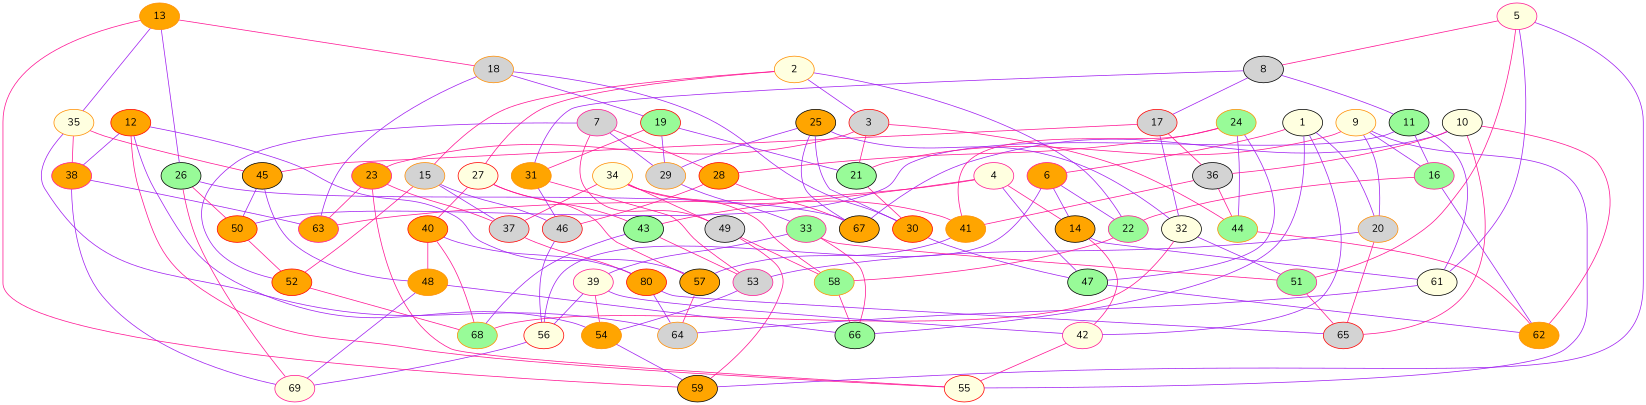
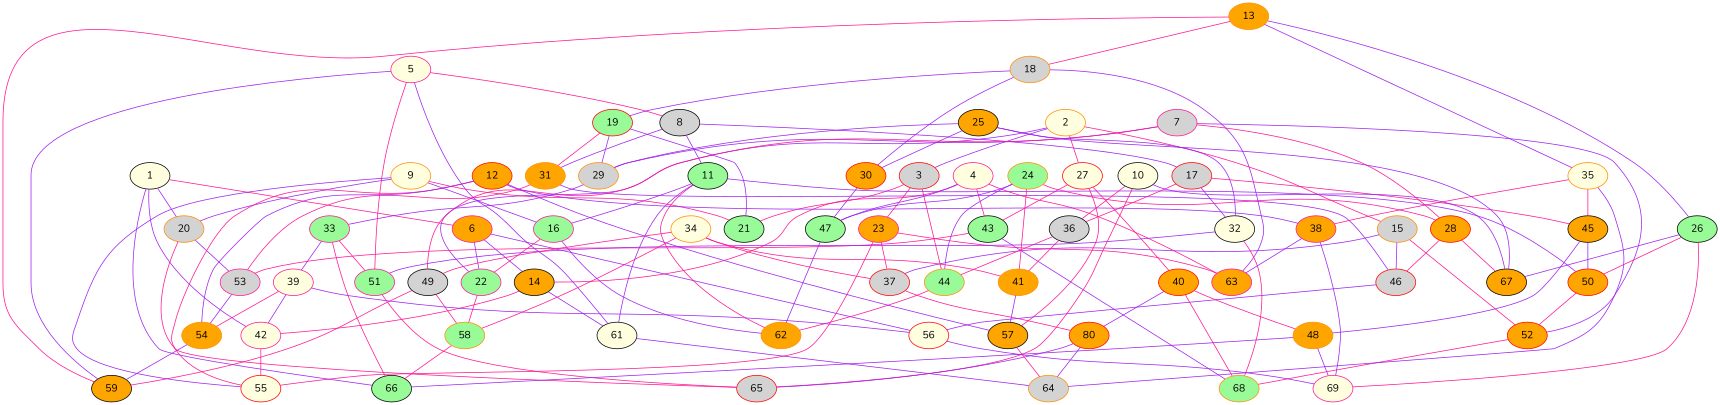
edge "10" -- "62": now "11" -- "62"
edge "21" -- "30": removed
